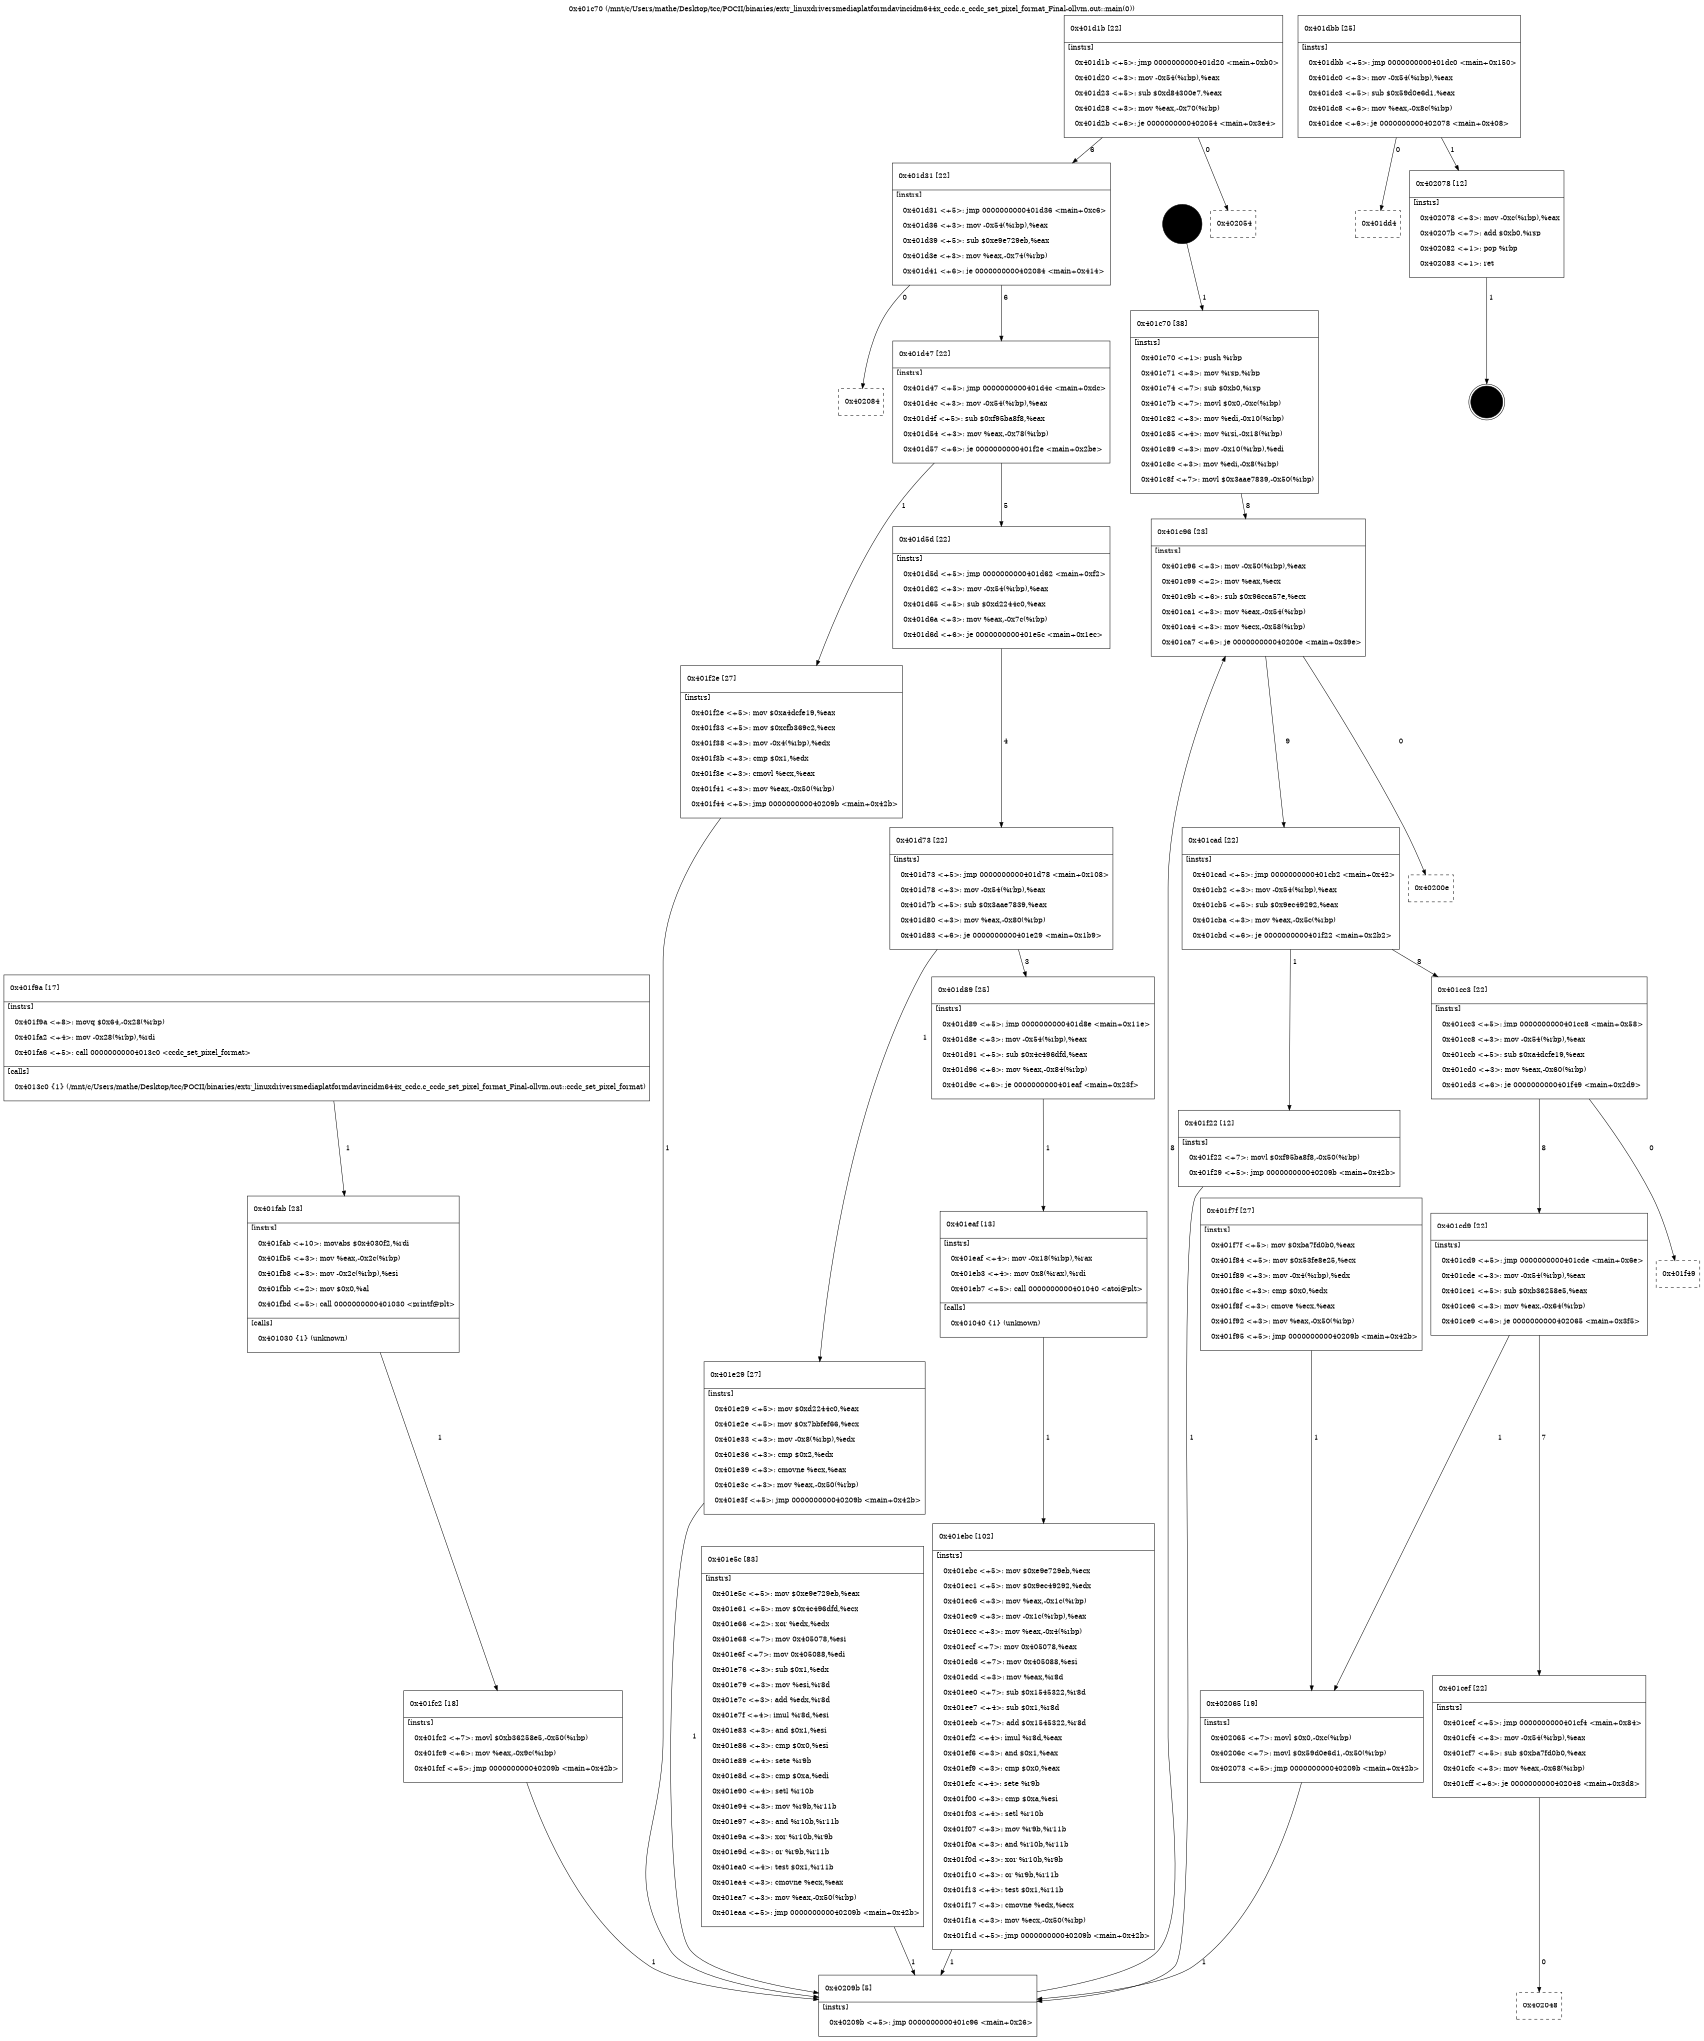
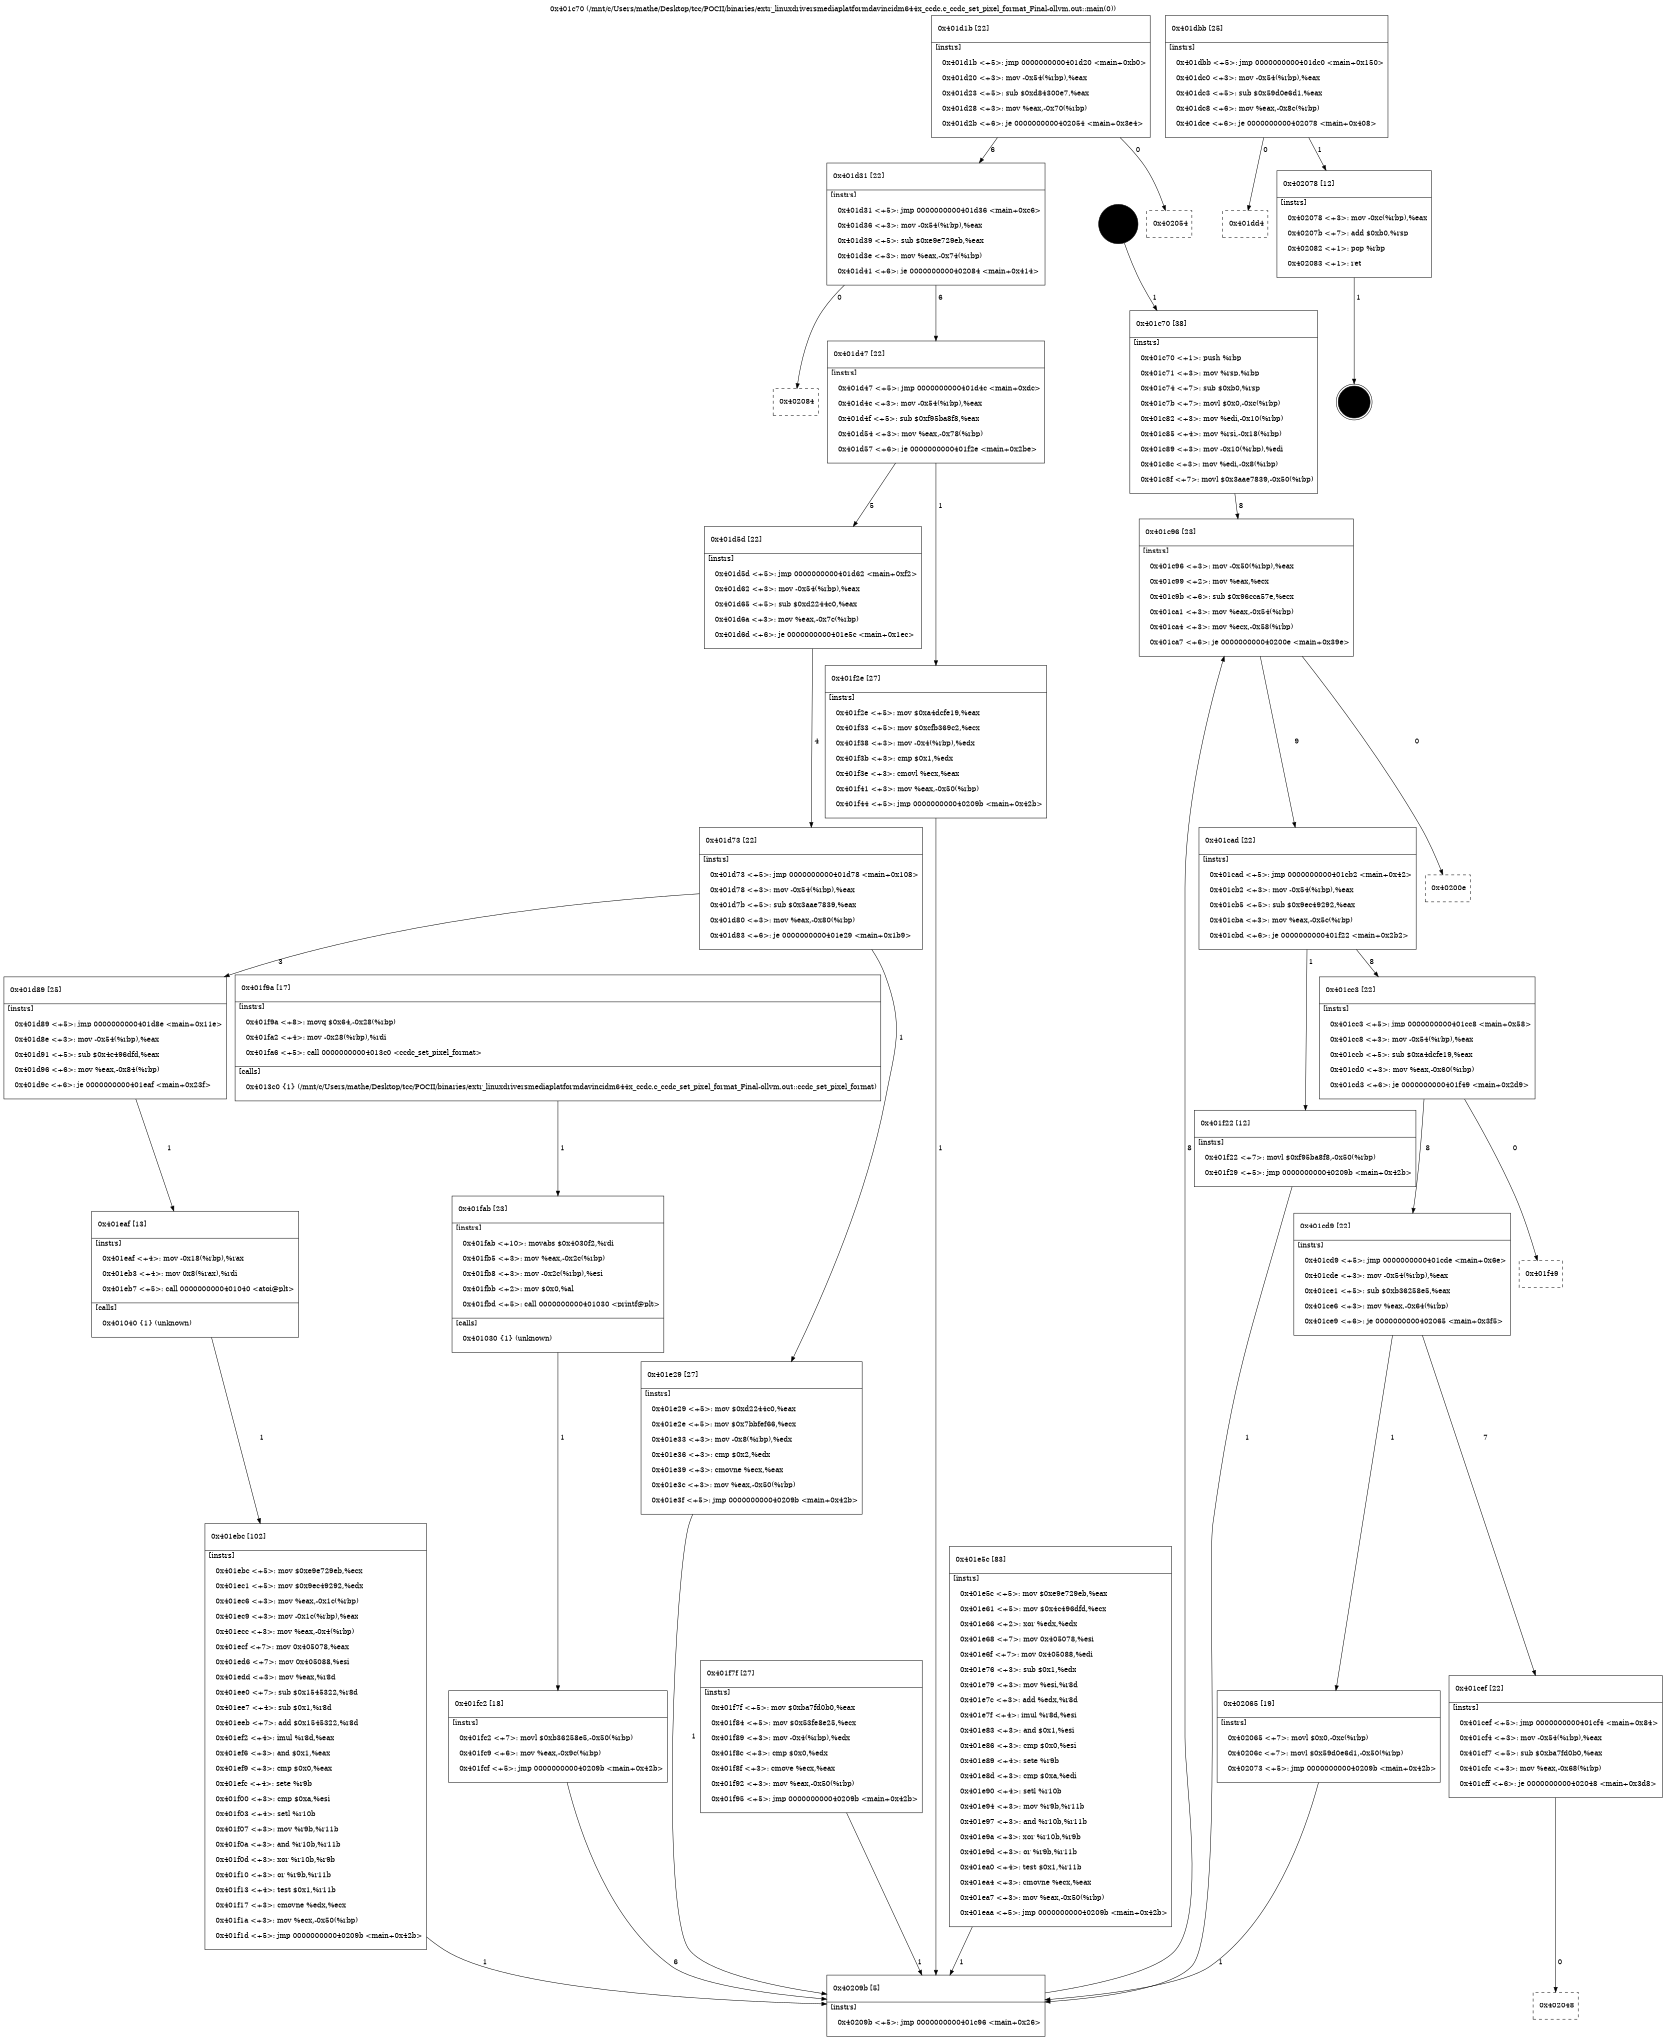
edge "0x401f7f [27]" -> "0x402065 [19]": now "0x401f7f [27]" -> "0x40209b [5]"
edge "0x401fc2 [18]" -> "0x40209b [5]": label " 1" -> " 6"
